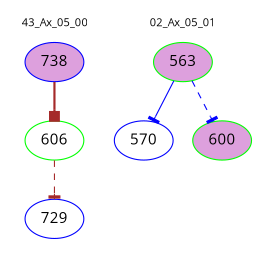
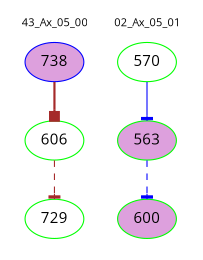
edge "563" -> "570": reversed
node "570": color blue -> green
node "729": color blue -> green
